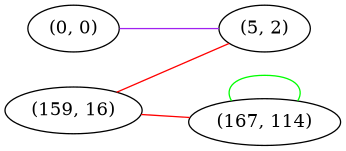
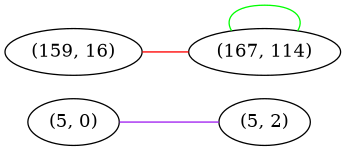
node "(0, 0)": label "(0, 0)" -> "(5, 0)"
edge "(5, 2)" -- "(159, 16)": removed
